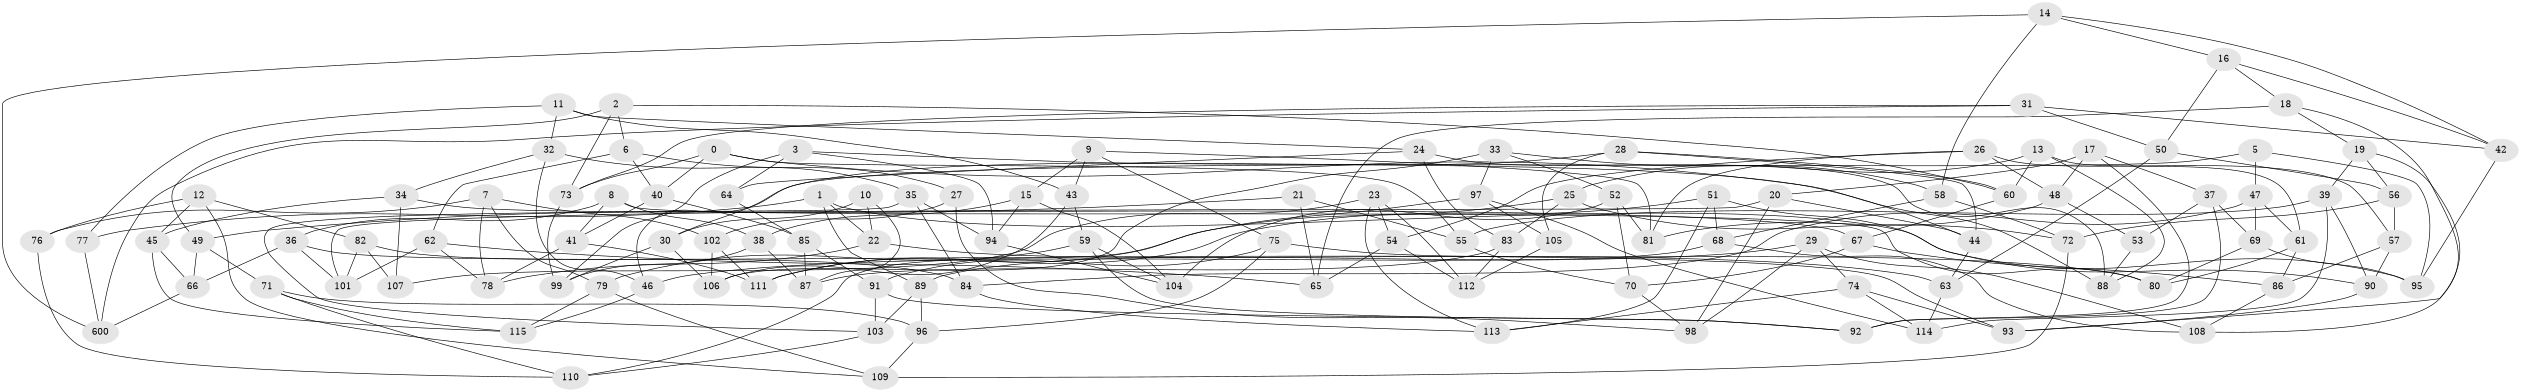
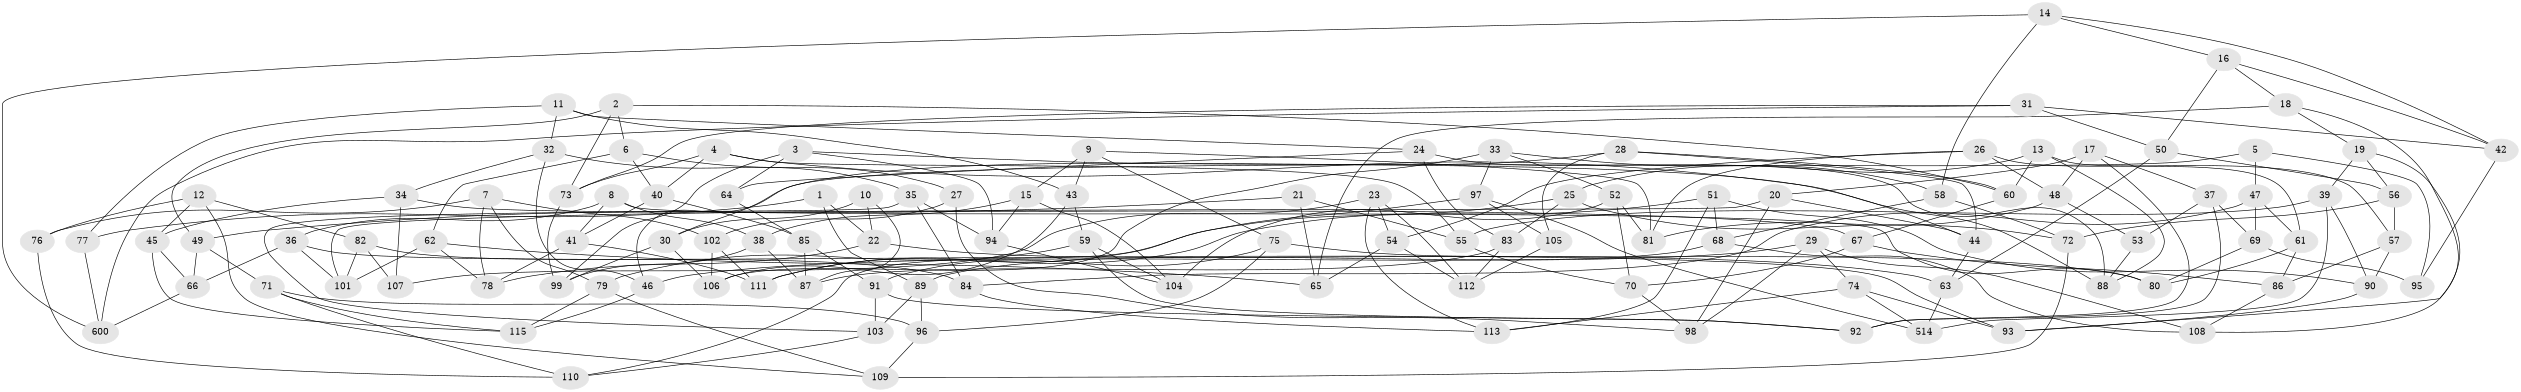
node "0": label "0" -> "4"
edge "1" -- "95": removed
node "114": label "114" -> "514"
